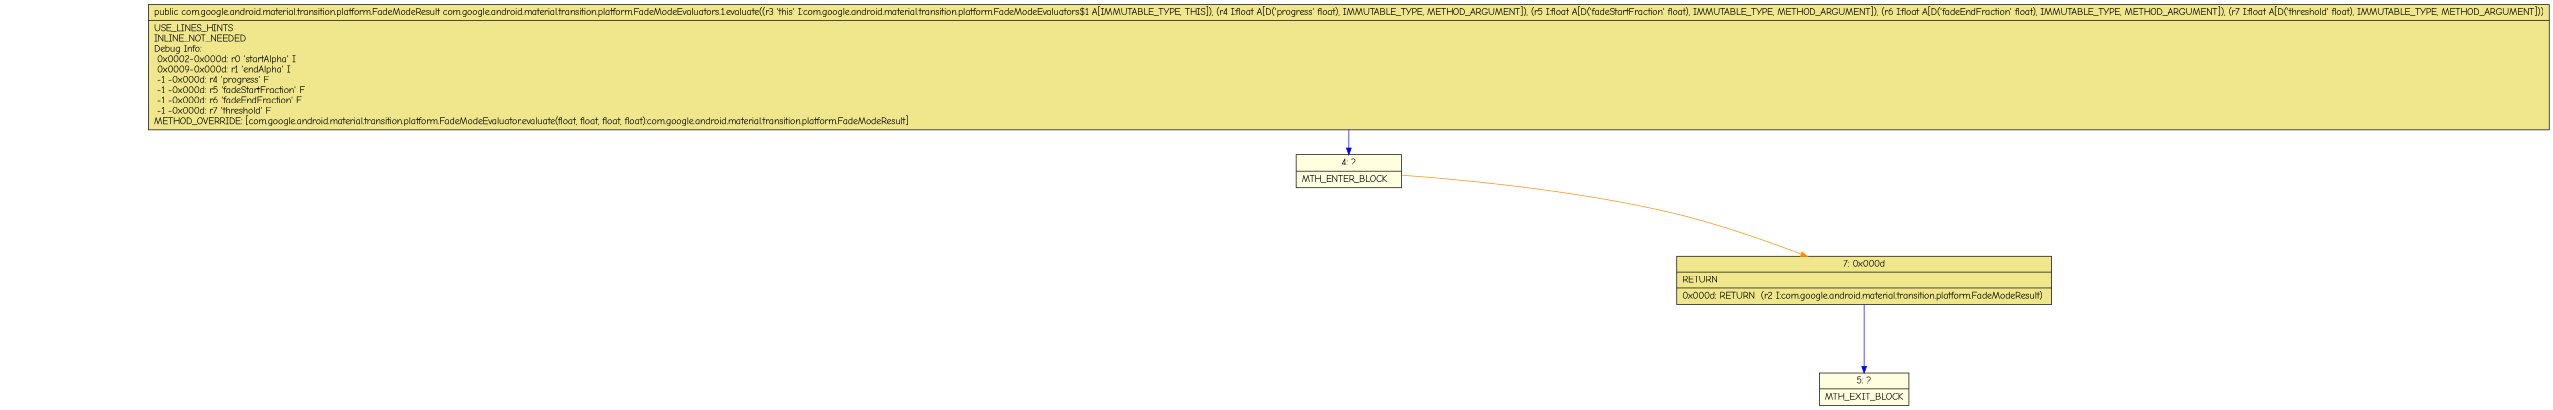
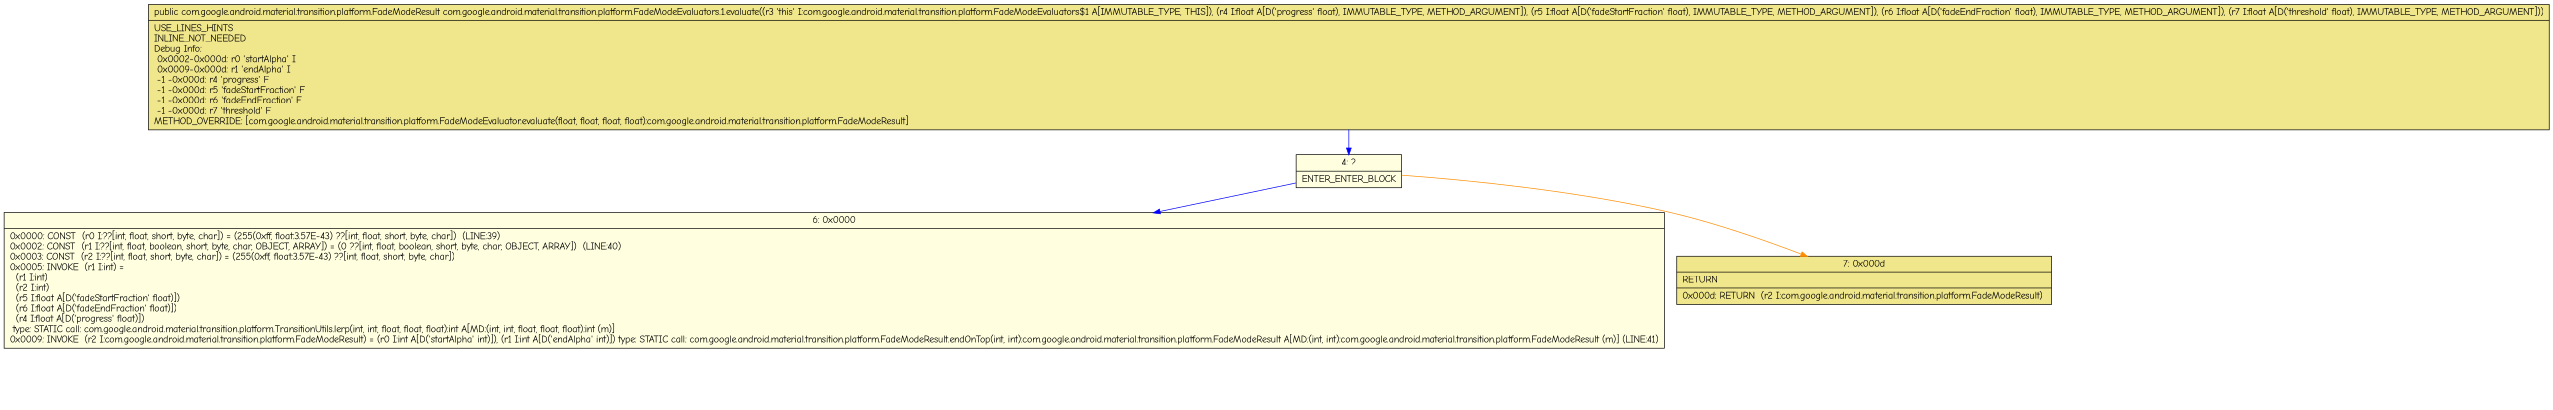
node "4: ?": text "MTH_ENTER_BLOCK" -> "ENTER_ENTER_BLOCK"
node "6: 0x0000": added
node "5: ?": removed
